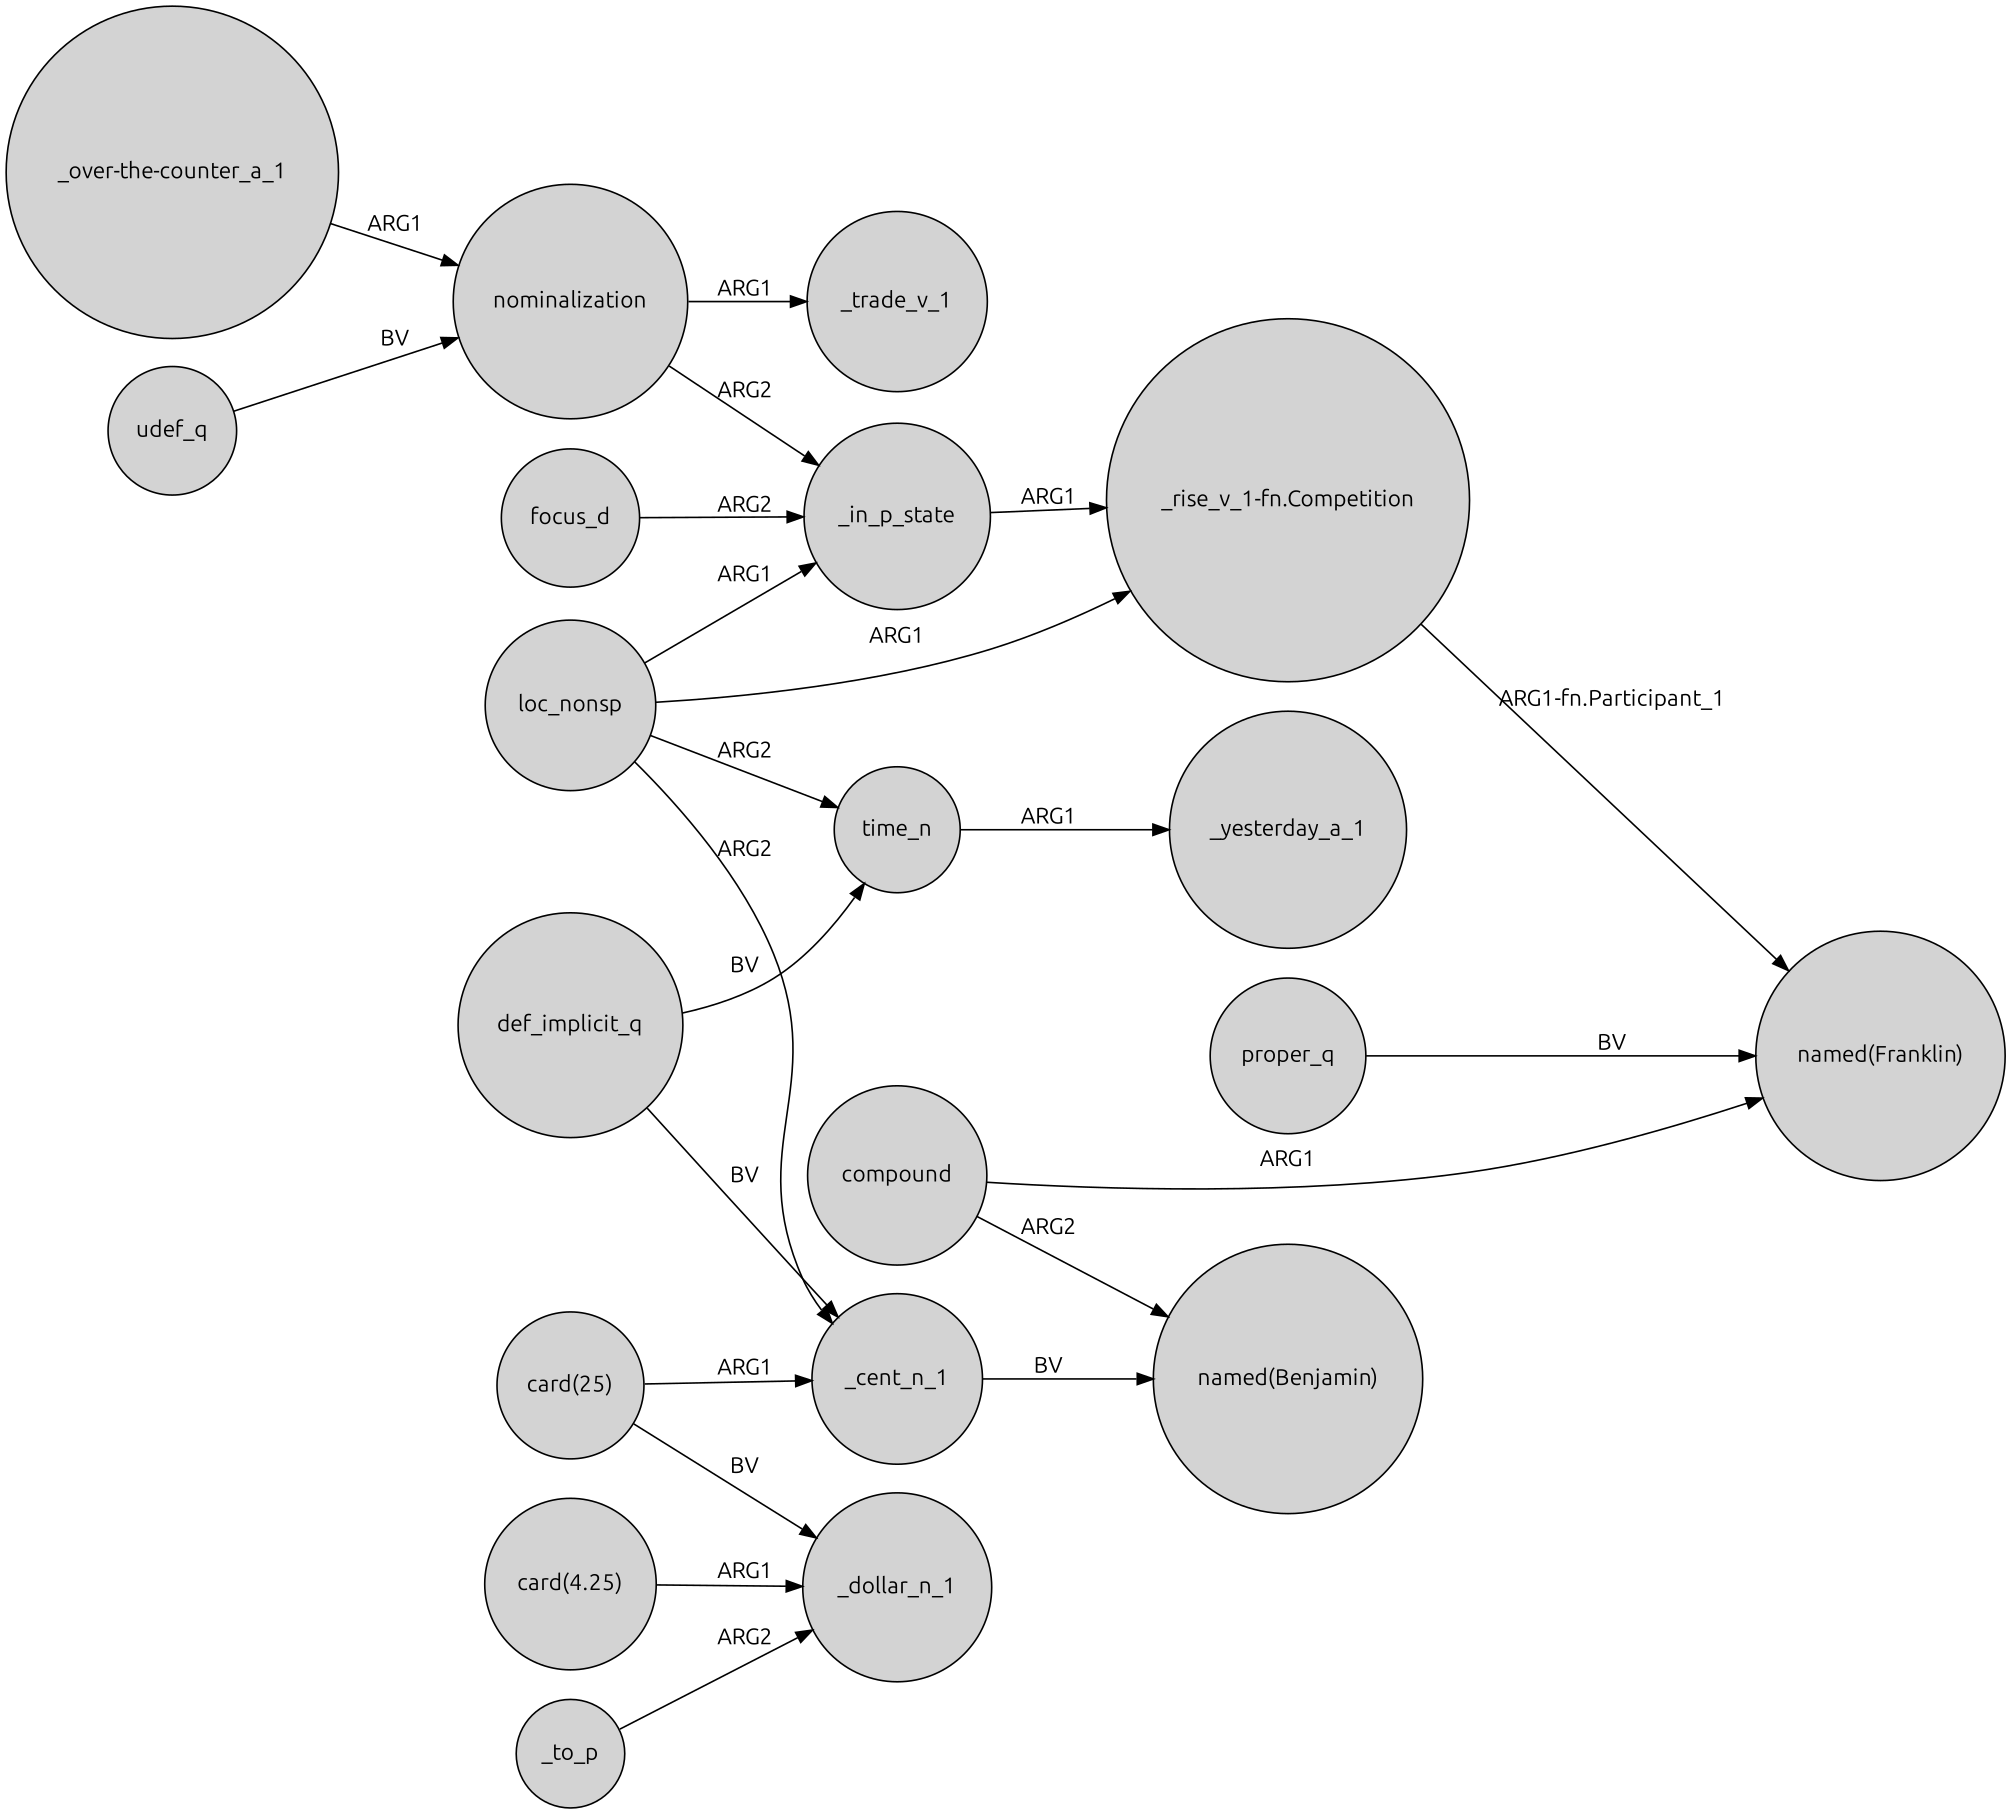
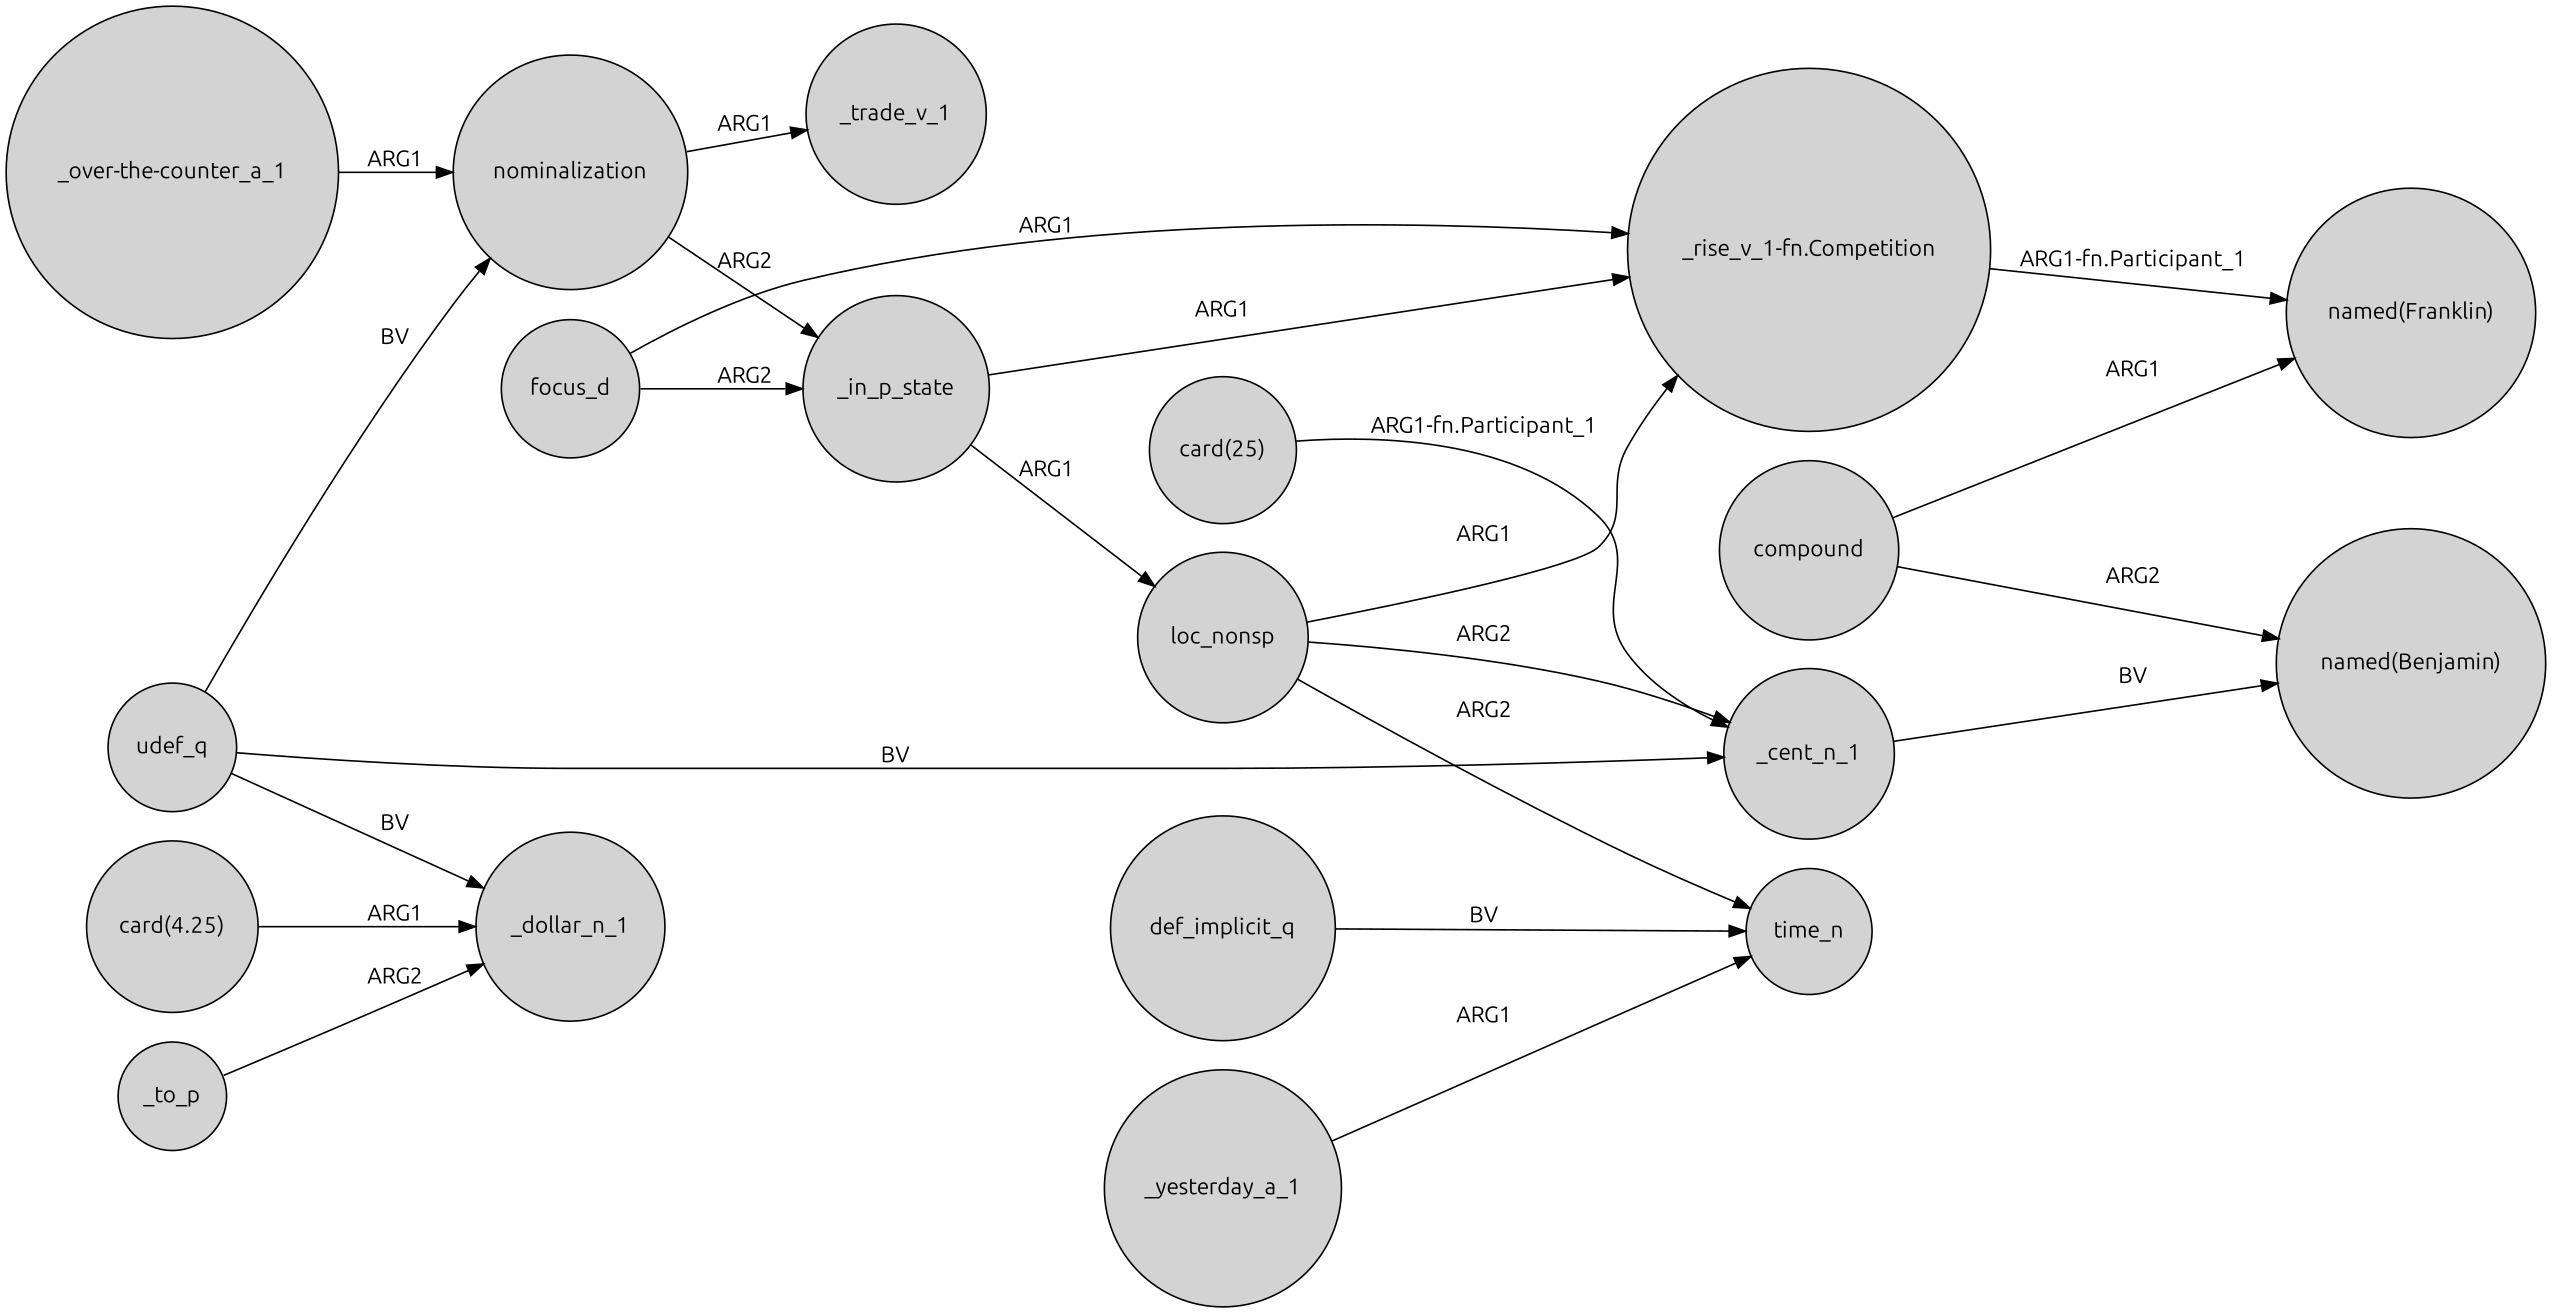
edge "focus_d" -> "_rise_v_1-fn.Competition": added, label "ARG1"
edge "loc_nonsp" -> "_in_p_state": reversed
edge "time_n" -> "_yesterday_a_1": reversed
node "proper_q": removed
edge "def_implicit_q" -> "_cent_n_1": now "udef_q" -> "_cent_n_1"
edge "card(25)" -> "_cent_n_1": label "ARG1" -> "ARG1-fn.Participant_1"
edge "card(25)" -> "_dollar_n_1": now "udef_q" -> "_dollar_n_1"
